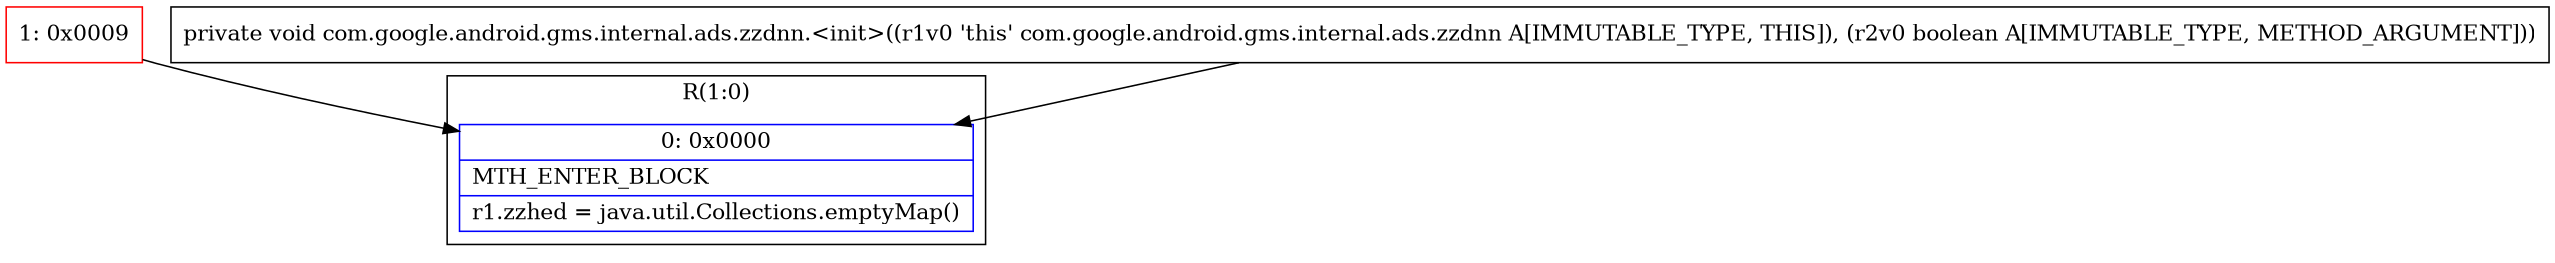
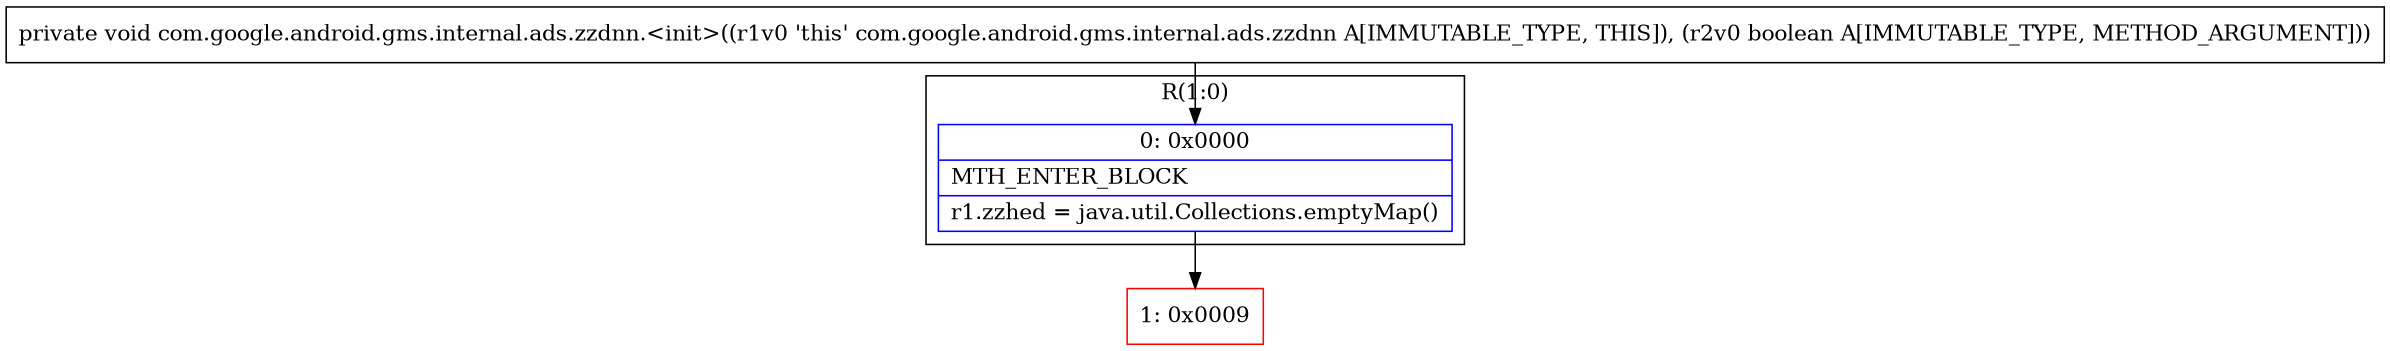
edge "1: 0x0009" -> "0: 0x0000": reversed
